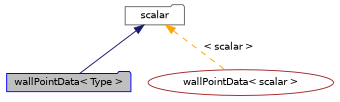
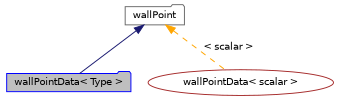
node "scalar": label "scalar" -> "wallPoint"
